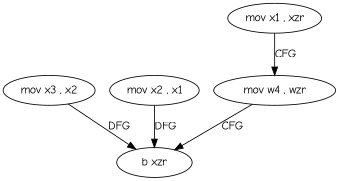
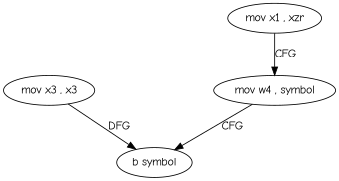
node "mov x3 , x2": label "mov x3 , x2" -> "mov x3 , x3"
node "mov x2 , x1": removed
node "mov w4 , wzr": label "mov w4 , wzr" -> "mov w4 , symbol"
node "b xzr": label "b xzr" -> "b symbol"
